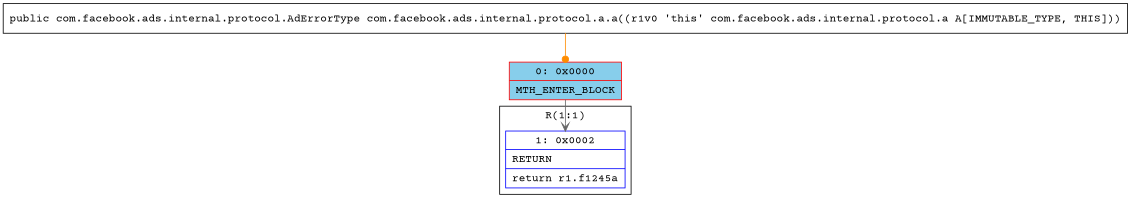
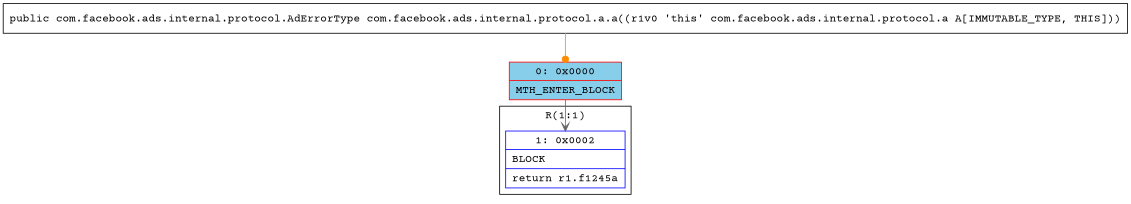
node "1: 0x0002": text "RETURN" -> "BLOCK"
